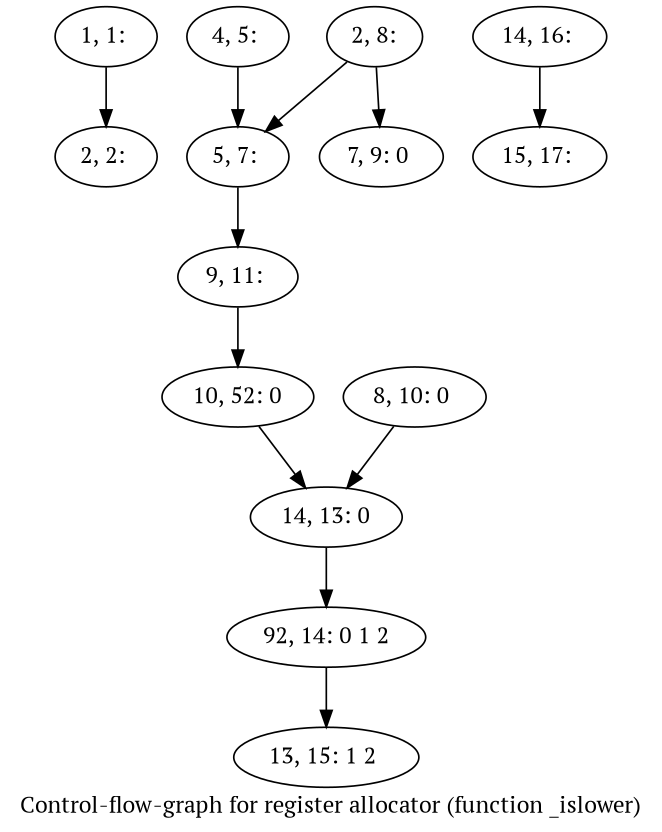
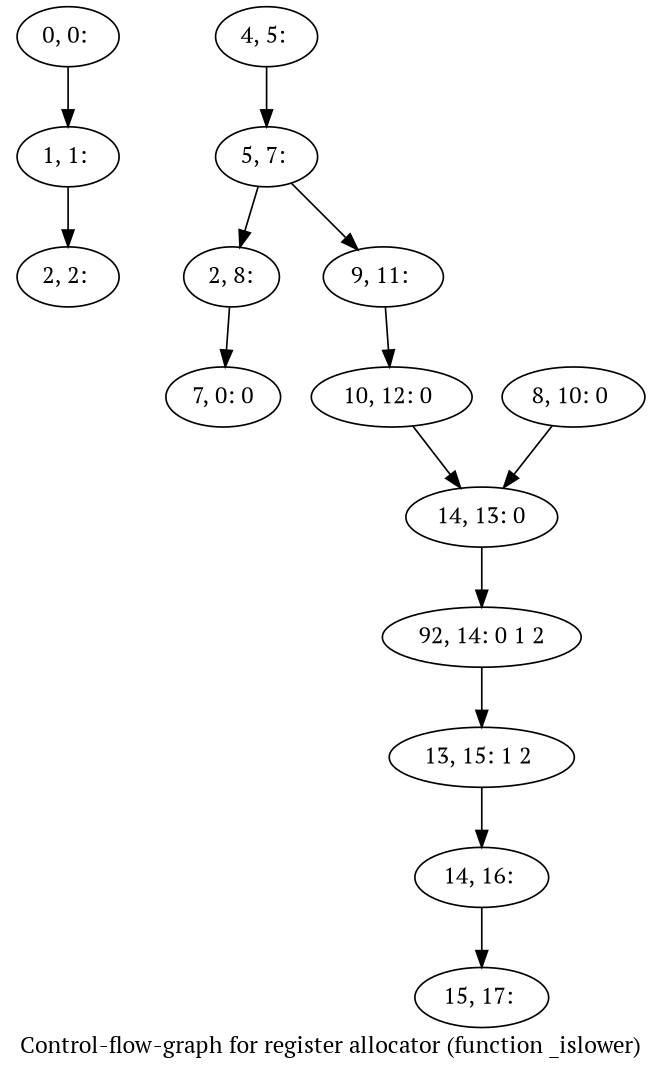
node "0, 0:": added
edge "2, 8:" -> "5, 7:": reversed
node "7, 9: 0": label "7, 9: 0" -> "7, 0: 0"
node "10, 52: 0": label "10, 52: 0" -> "10, 12: 0"
edge "13, 15: 1 2" -> "14, 16:": added
